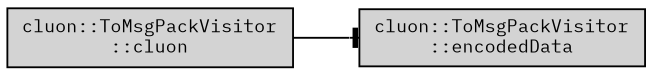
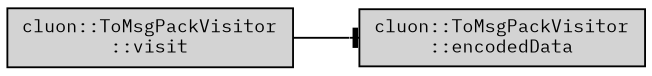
node "cluon::ToMsgPackVisitor ::cluon": label "cluon::ToMsgPackVisitor ::cluon" -> "cluon::ToMsgPackVisitor ::visit"
